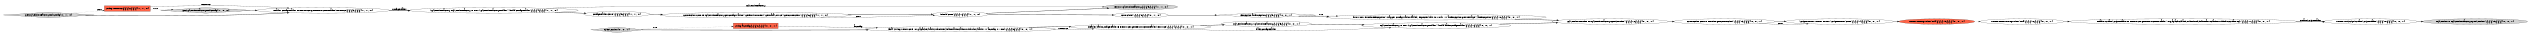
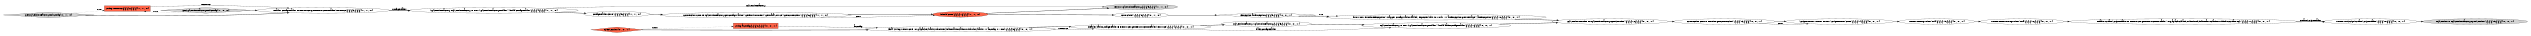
edge "String resource@@@2@@@['1', '1', '0']" -> "getSqlSessionFactoryXmlConfig['1', '0', '0']": reversed
edge "getSqlSessionFactoryXmlConfig['0', '1', '0']" -> "String resource@@@2@@@['1', '1', '0']": label "conn" -> "true"
node "initDb(conn)@@@7@@@['1', '1', '0']": fillcolor white -> tomato
node "runner.setLogWriter(null)@@@15@@@['0', '0', '1']": fillcolor tomato -> white
edge "runner.setLogWriter(null)@@@15@@@['0', '0', '1']" -> "runner.setErrorLogWriter(null)@@@16@@@['0', '0', '1']": style dotted -> bold
edge "openSession['0', '0', '1']" -> "String aConfig@@@2@@@['0', '0', '1']": label "true" -> "conn"
node "openSession['0', '0', '1']": fillcolor lightgray -> tomato
